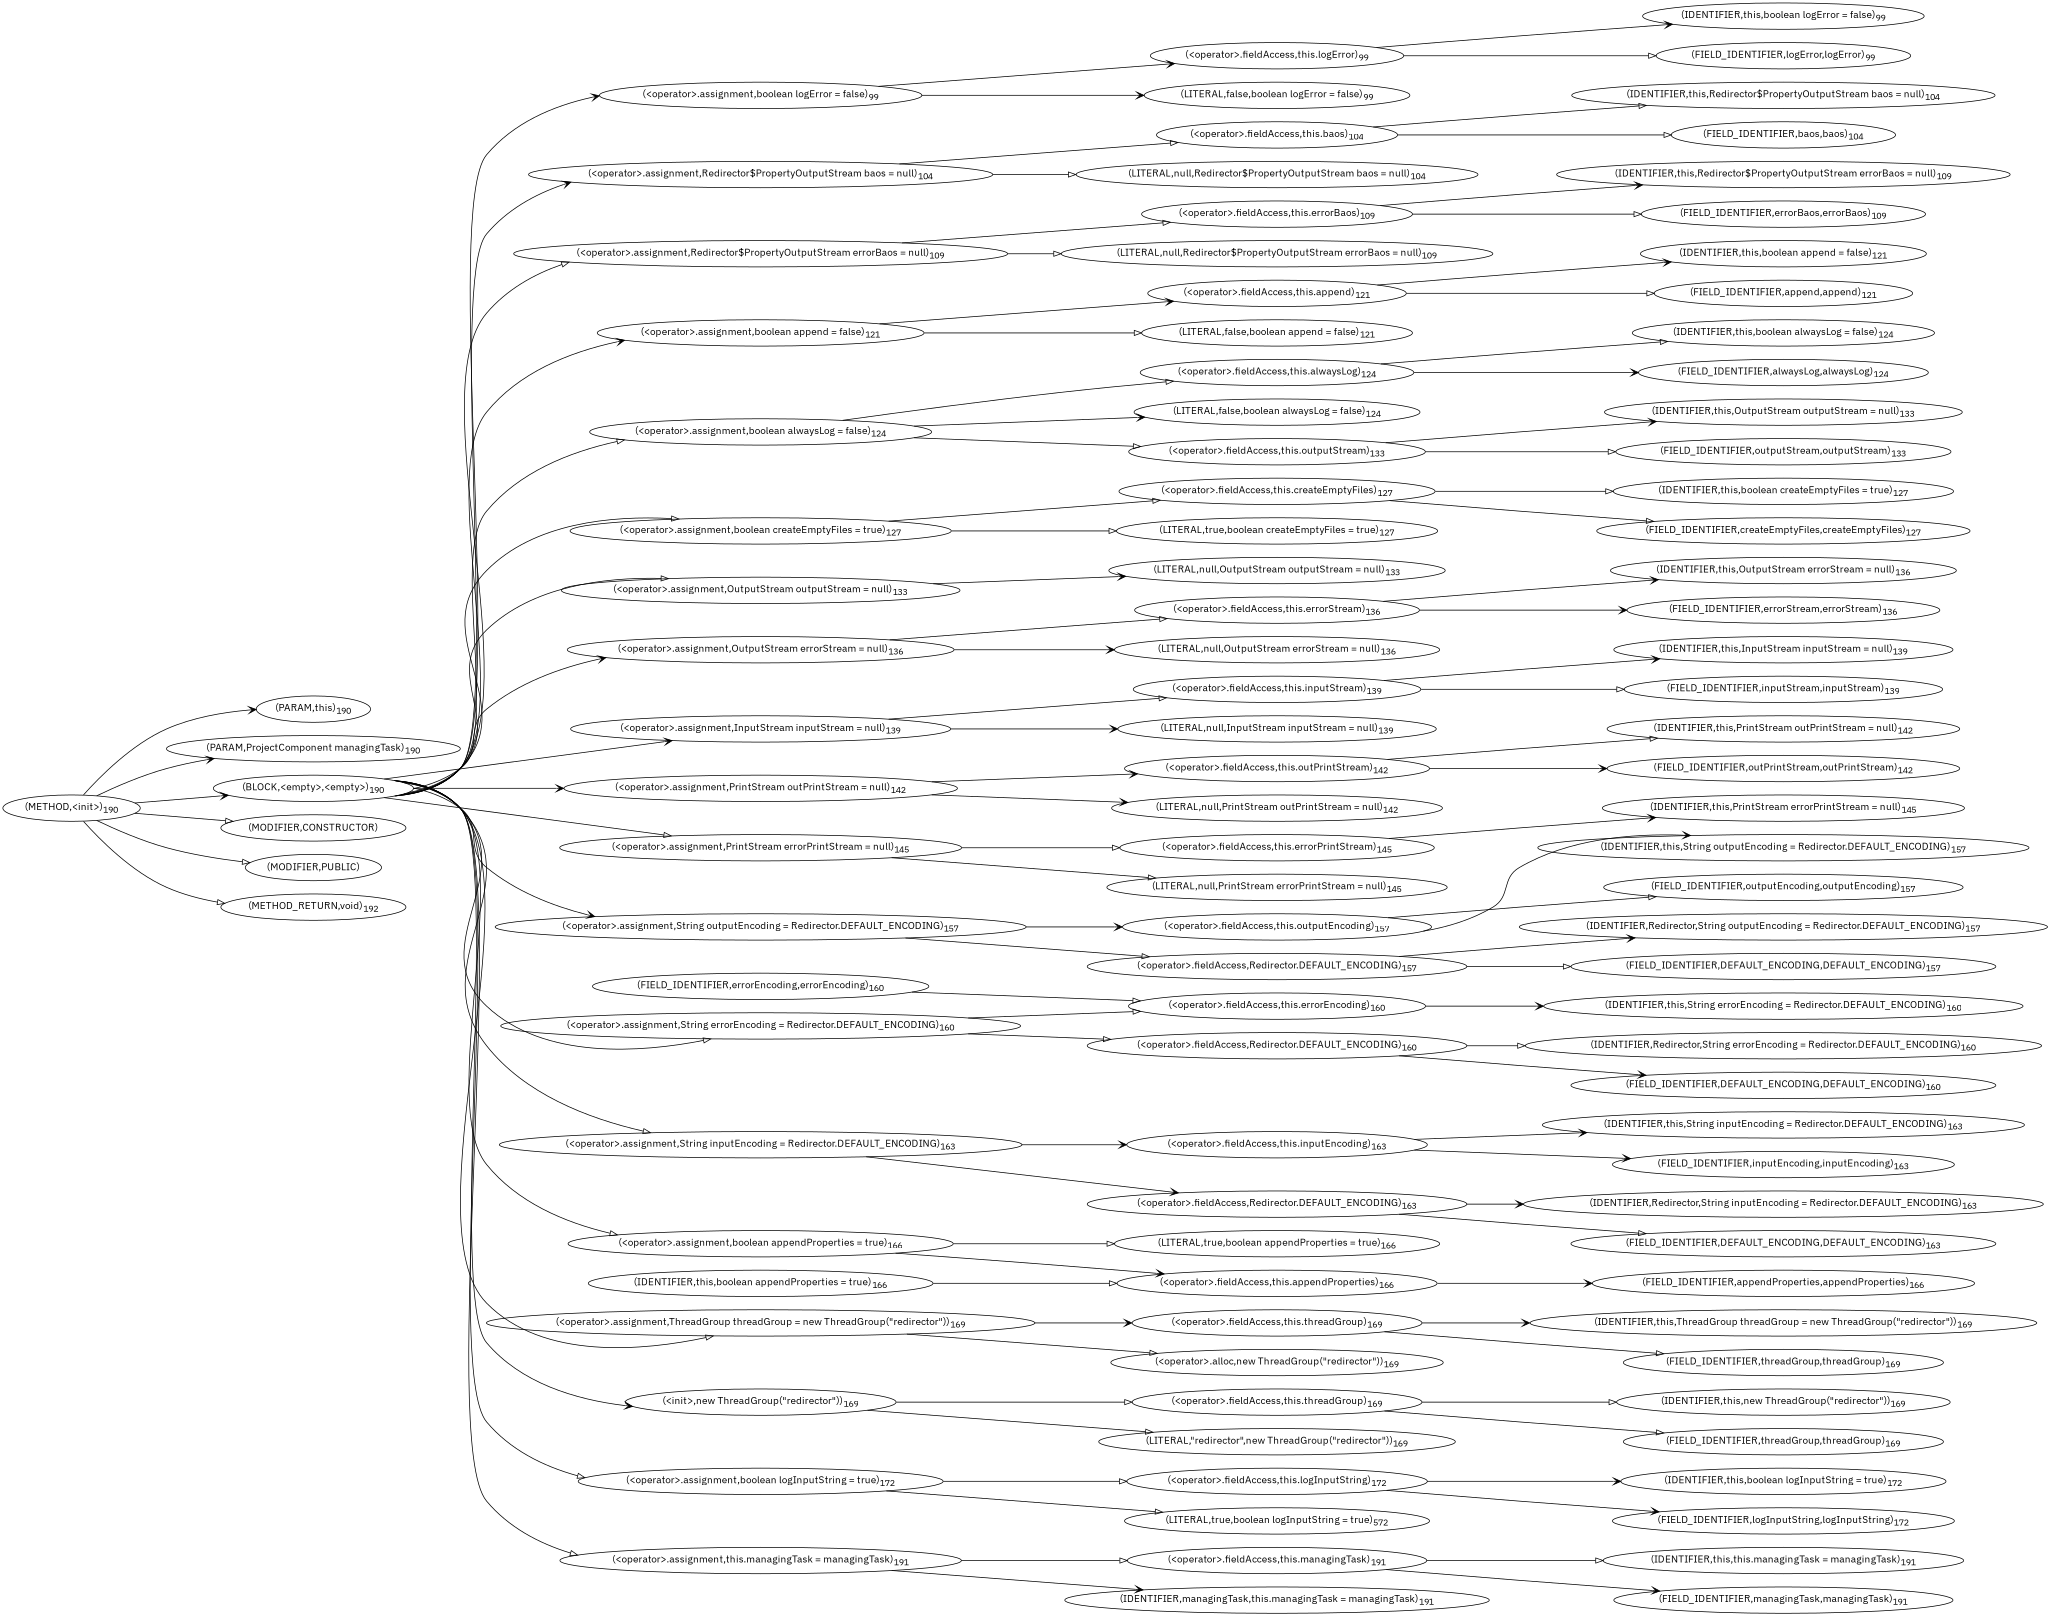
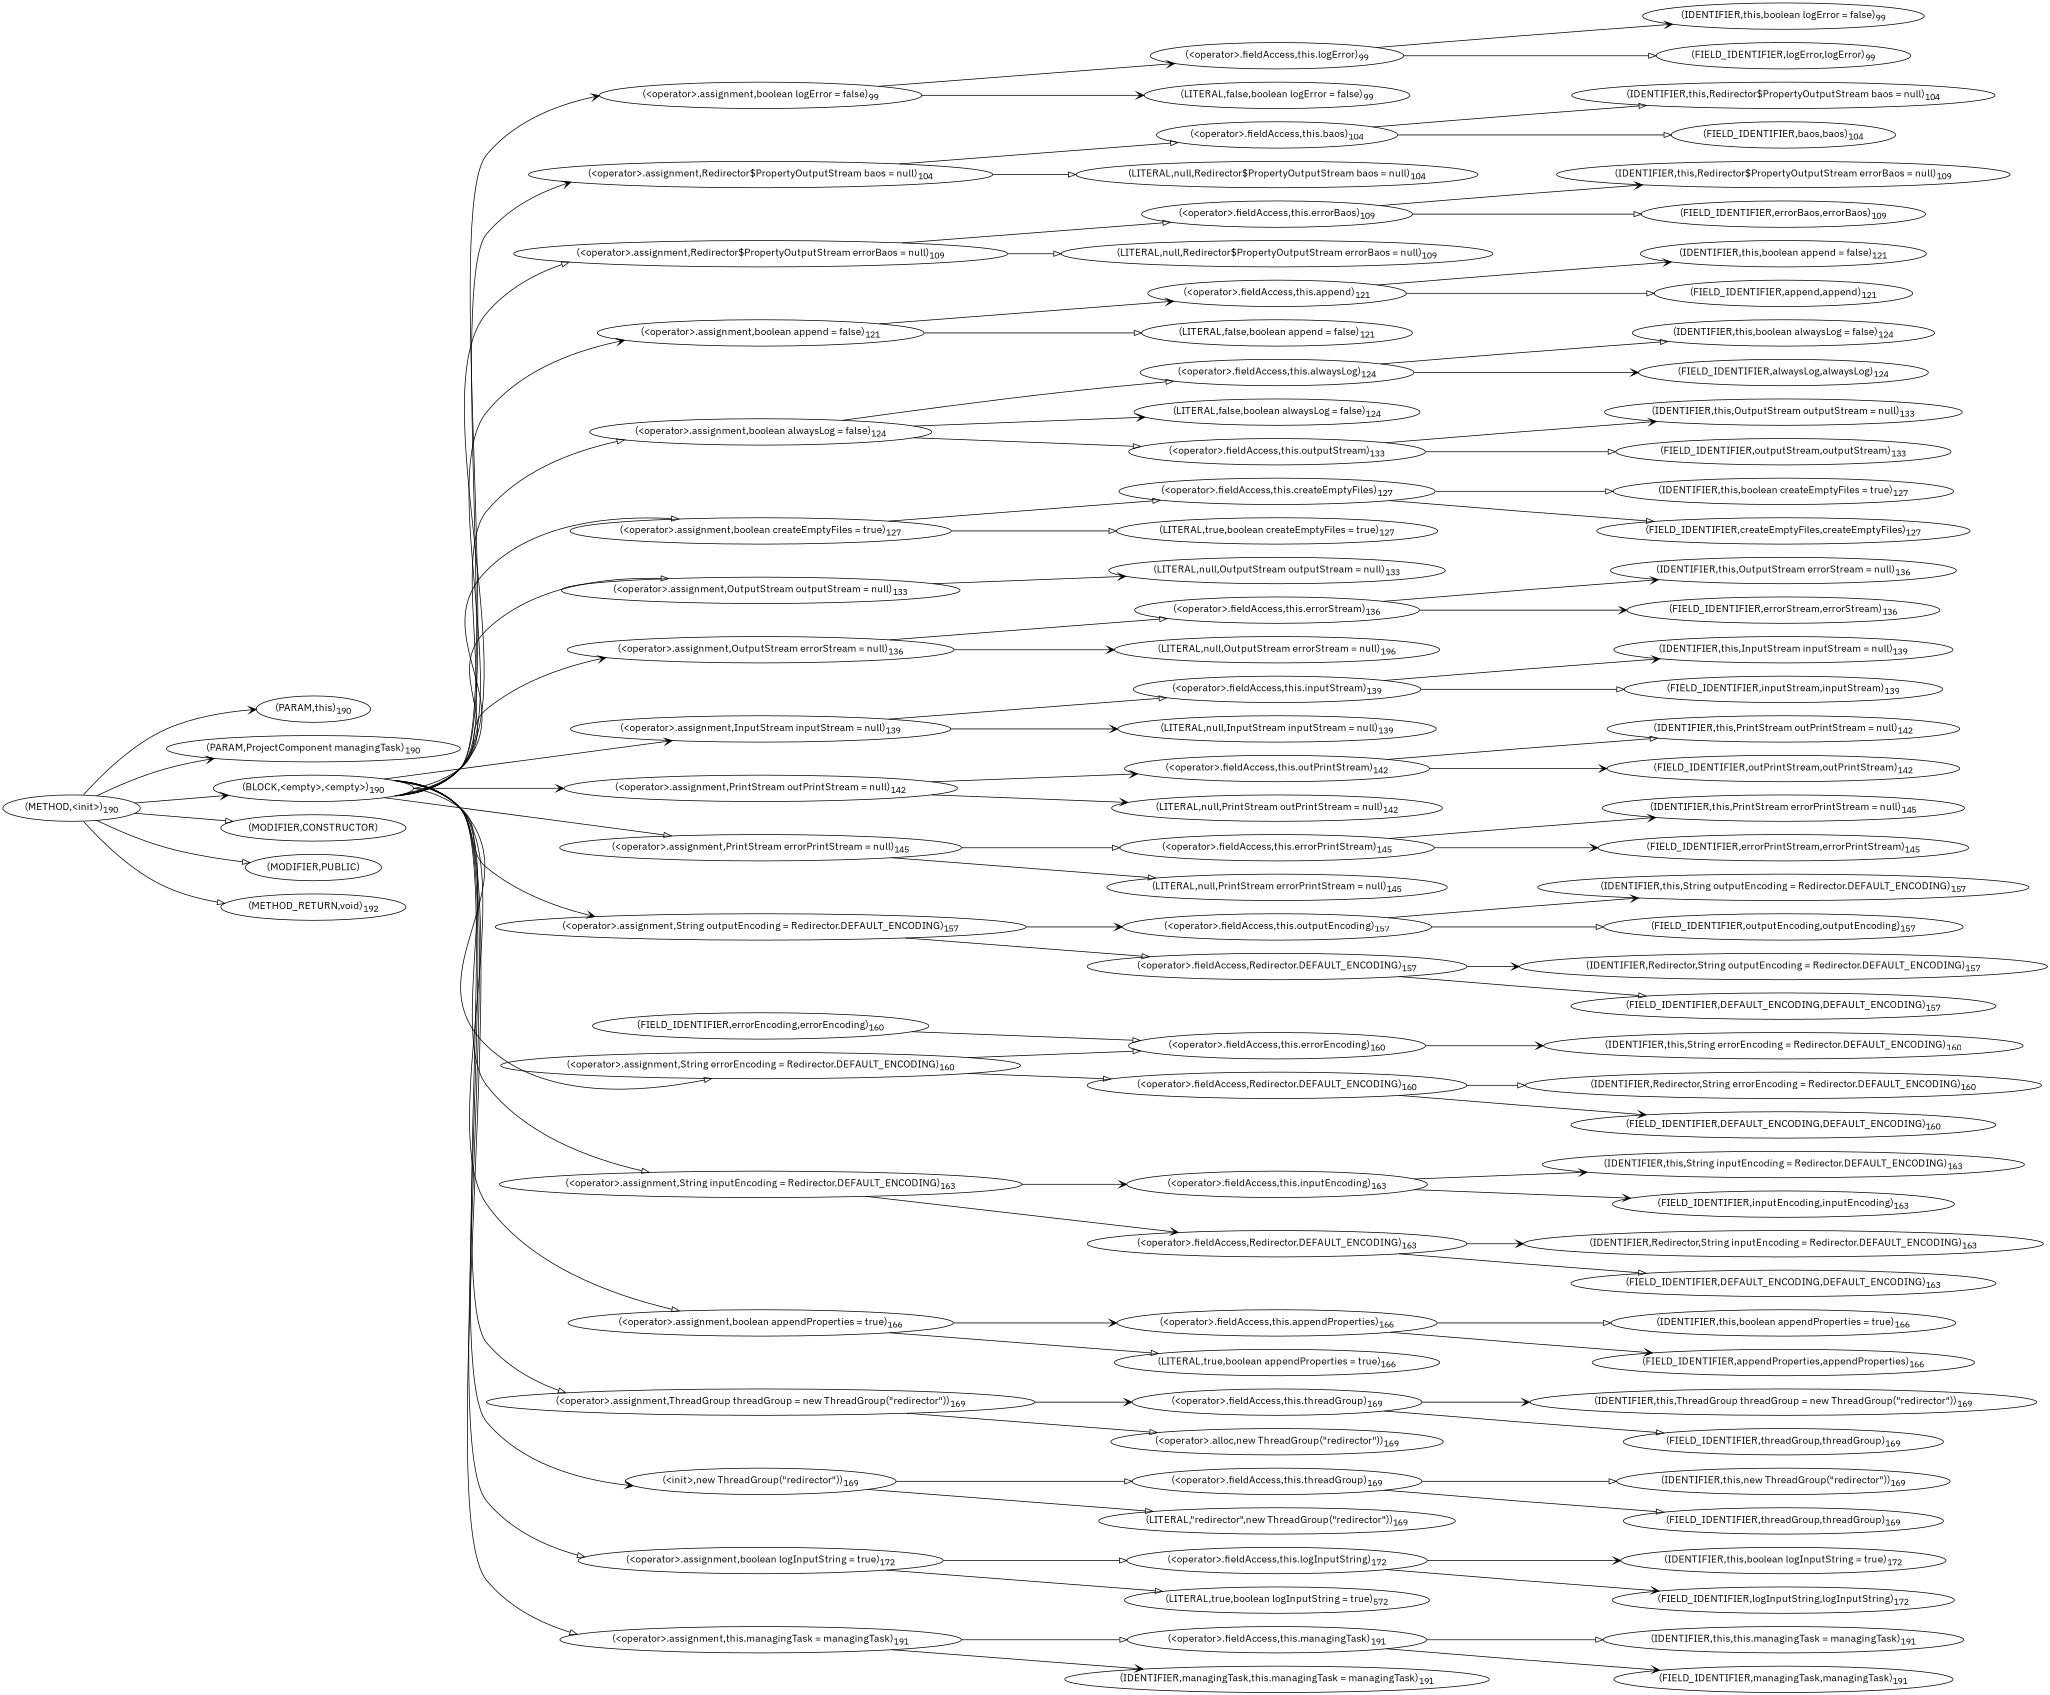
node "(LITERAL,null,OutputStream errorStream = null)": text "136" -> "196"
node "(FIELD_IDENTIFIER,errorPrintStream,errorPrintStream)": added
edge "(IDENTIFIER,this,boolean appendProperties = true)" -> "(<operator>.fieldAccess,this.appendProperties)": reversed
